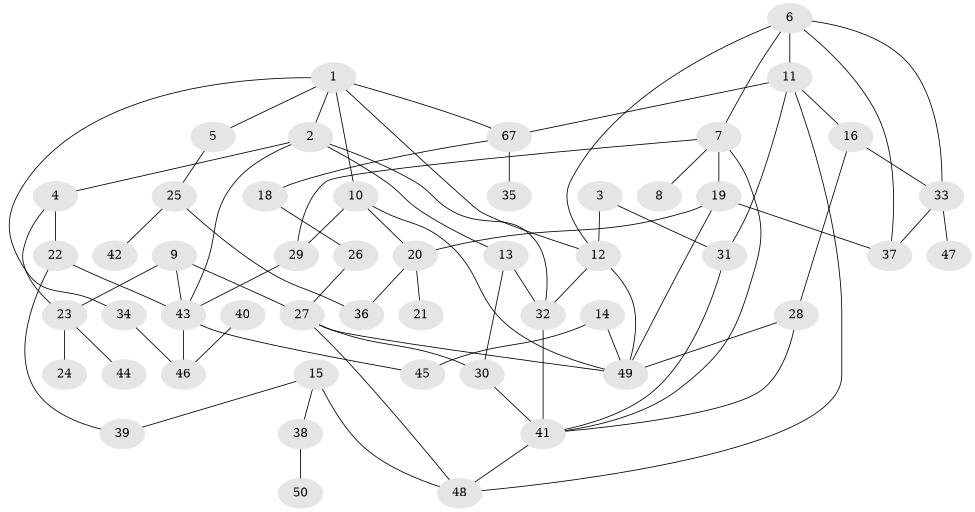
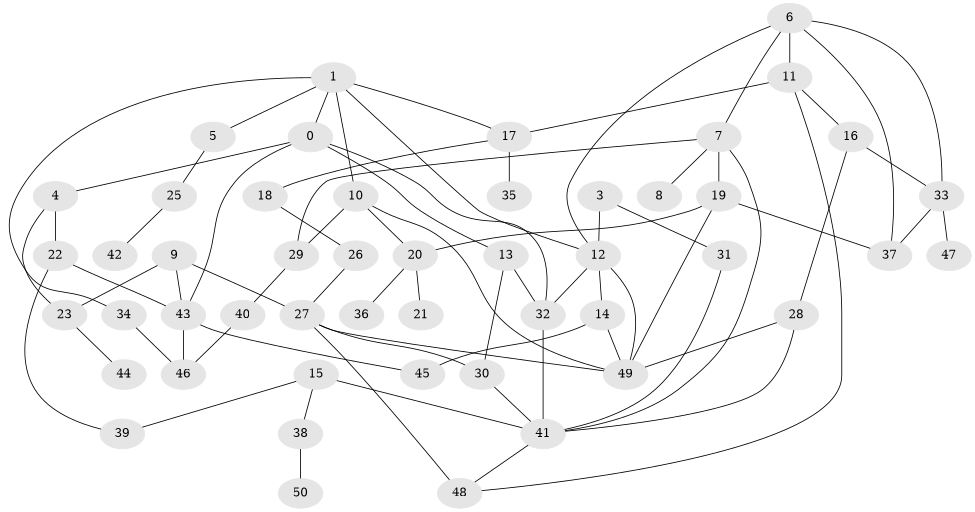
node "2": label "2" -> "0"
node "67": label "67" -> "17"
edge "11" -- "31": removed
edge "25" -- "36": removed
edge "29" -- "43": now "29" -- "40"
edge "12" -- "14": added
node "24": removed
edge "15" -- "48": now "15" -- "41"
